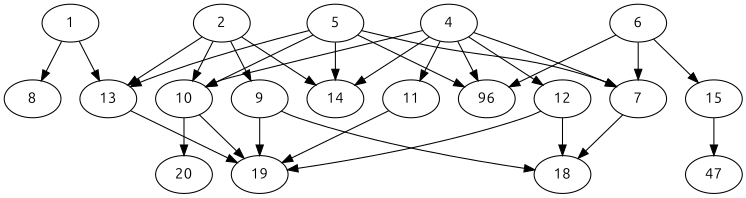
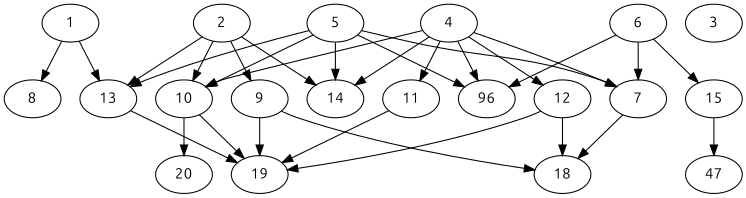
node "3": added
